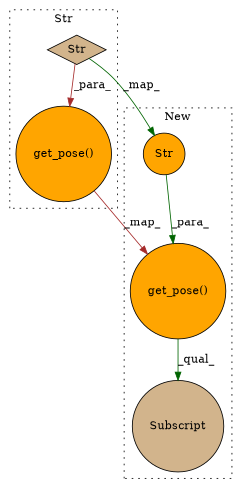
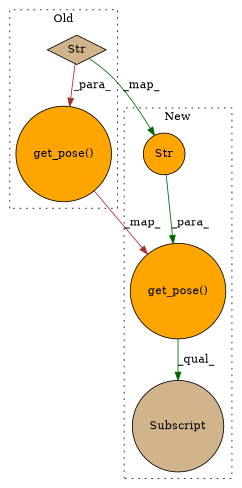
cluster "Str": label "Str" -> "Old"
